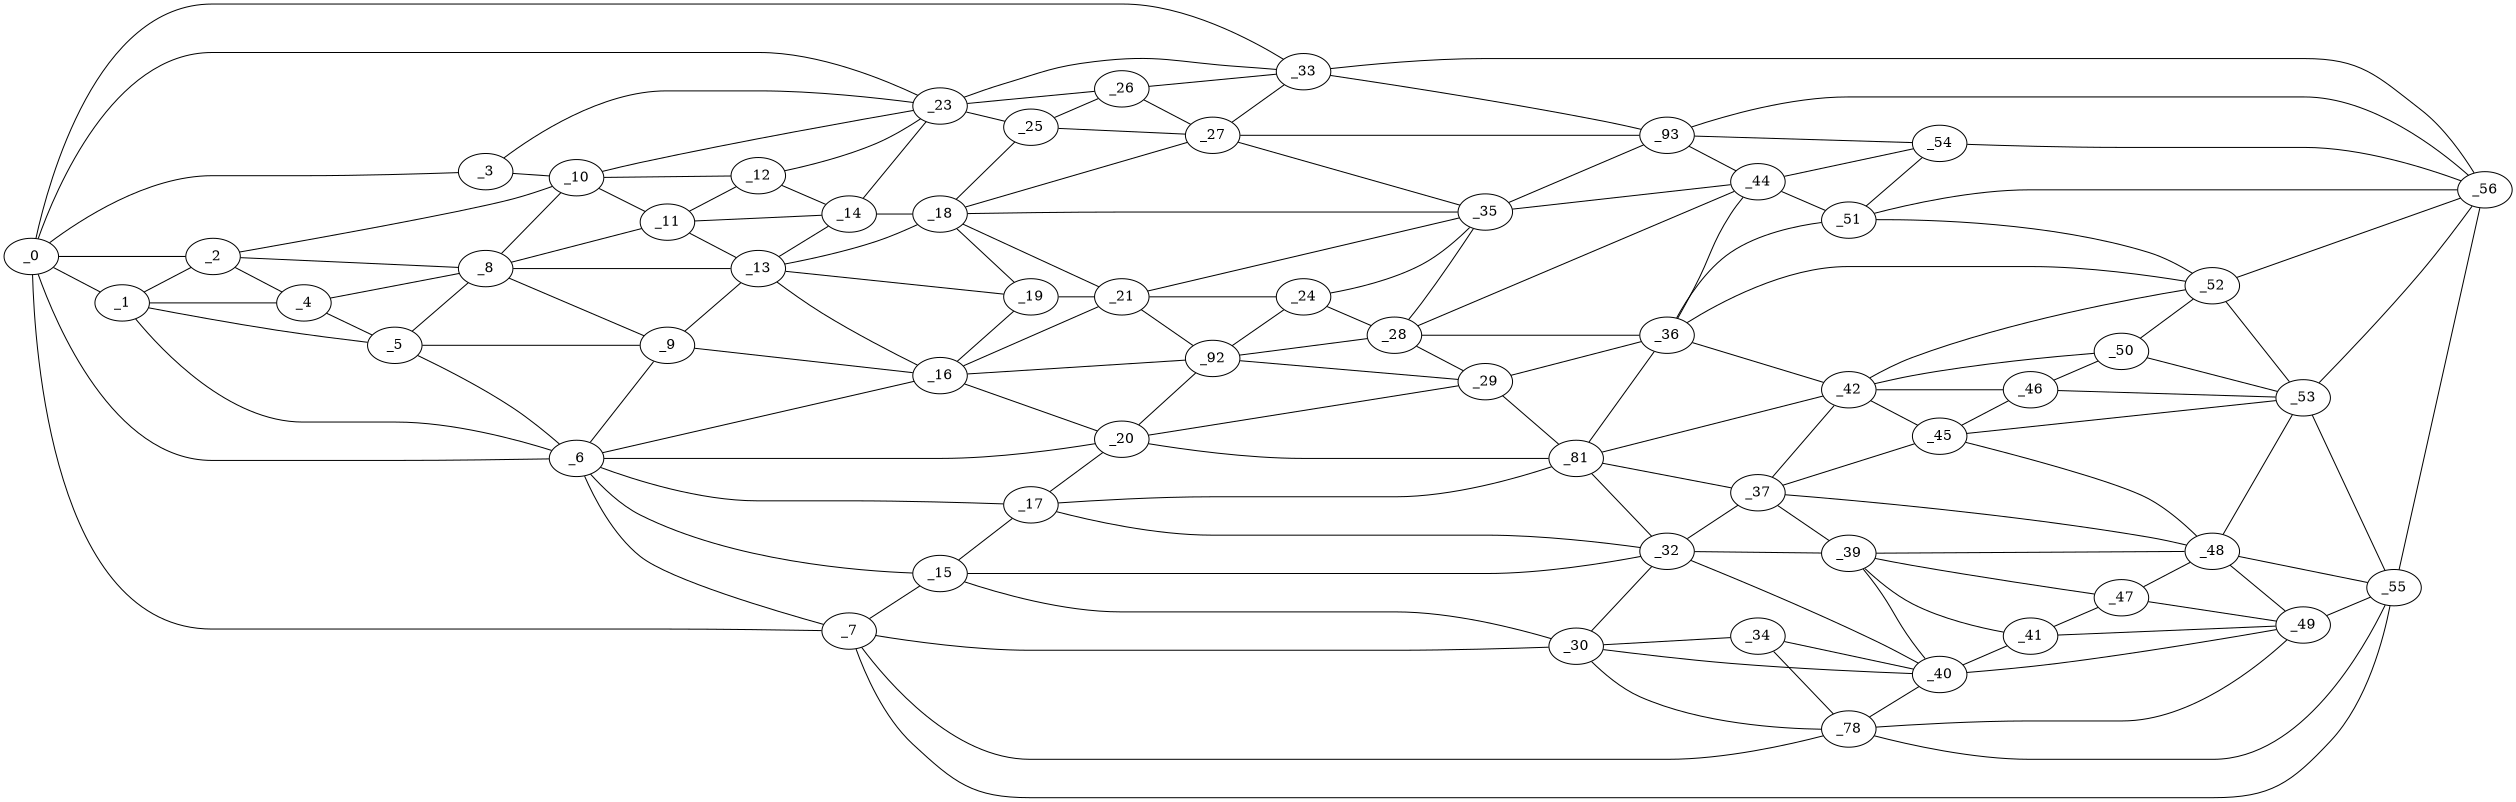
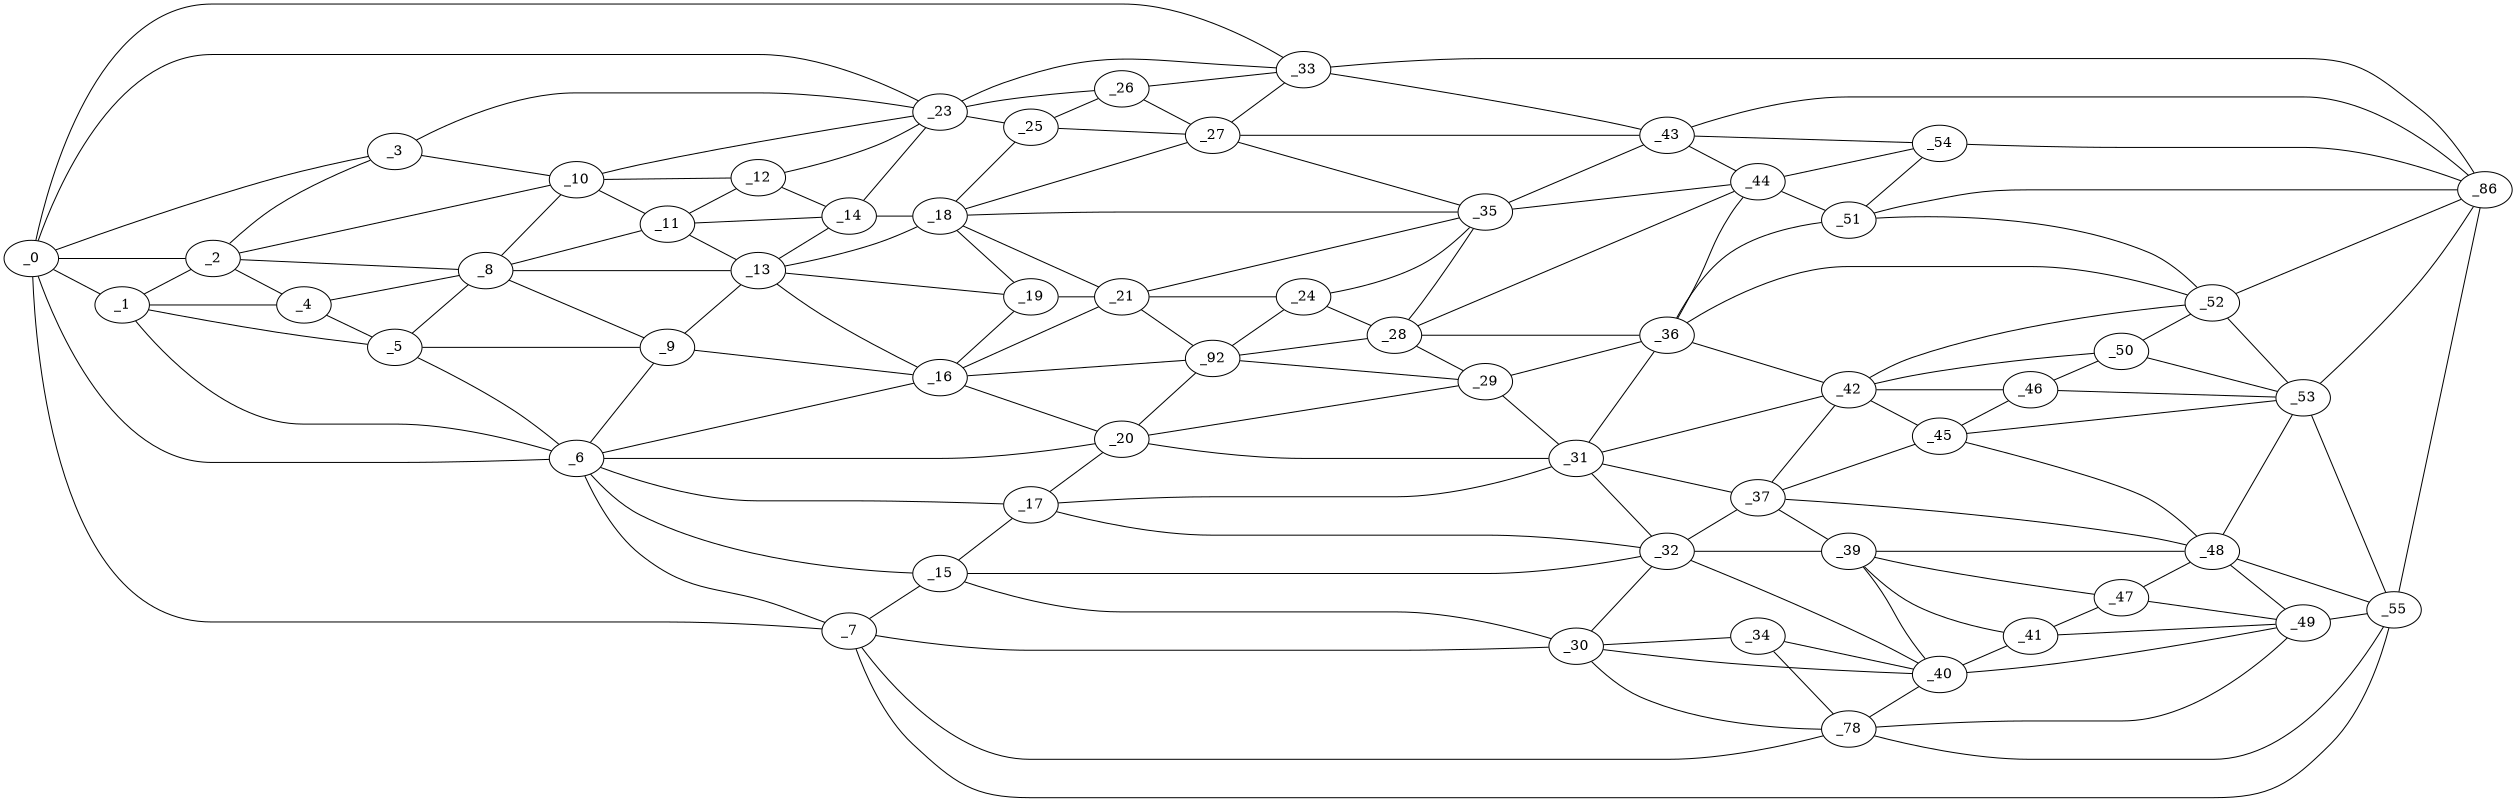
node "_93": label "_93" -> "_43"
node "_56": label "_56" -> "_86"
edge "_3" -- "_2": added
node "_81": label "_81" -> "_31"
